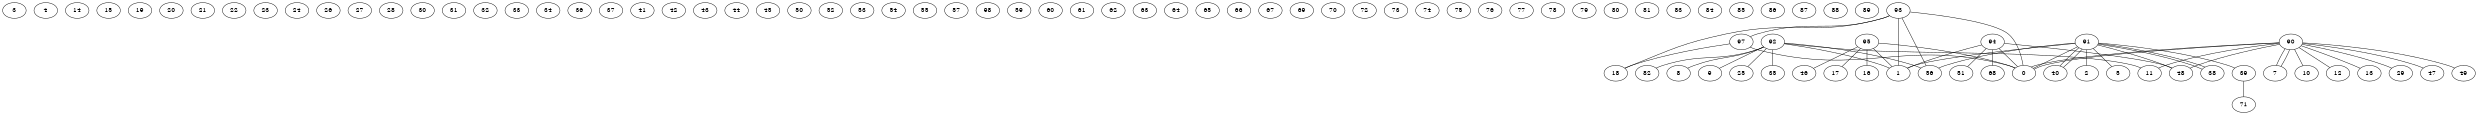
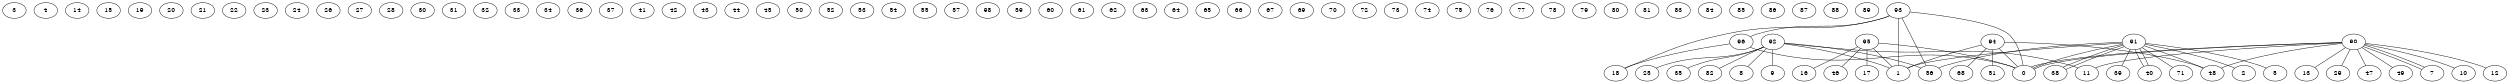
node "97": label "97" -> "96"
edge "39" -- "71": now "91" -- "71"
